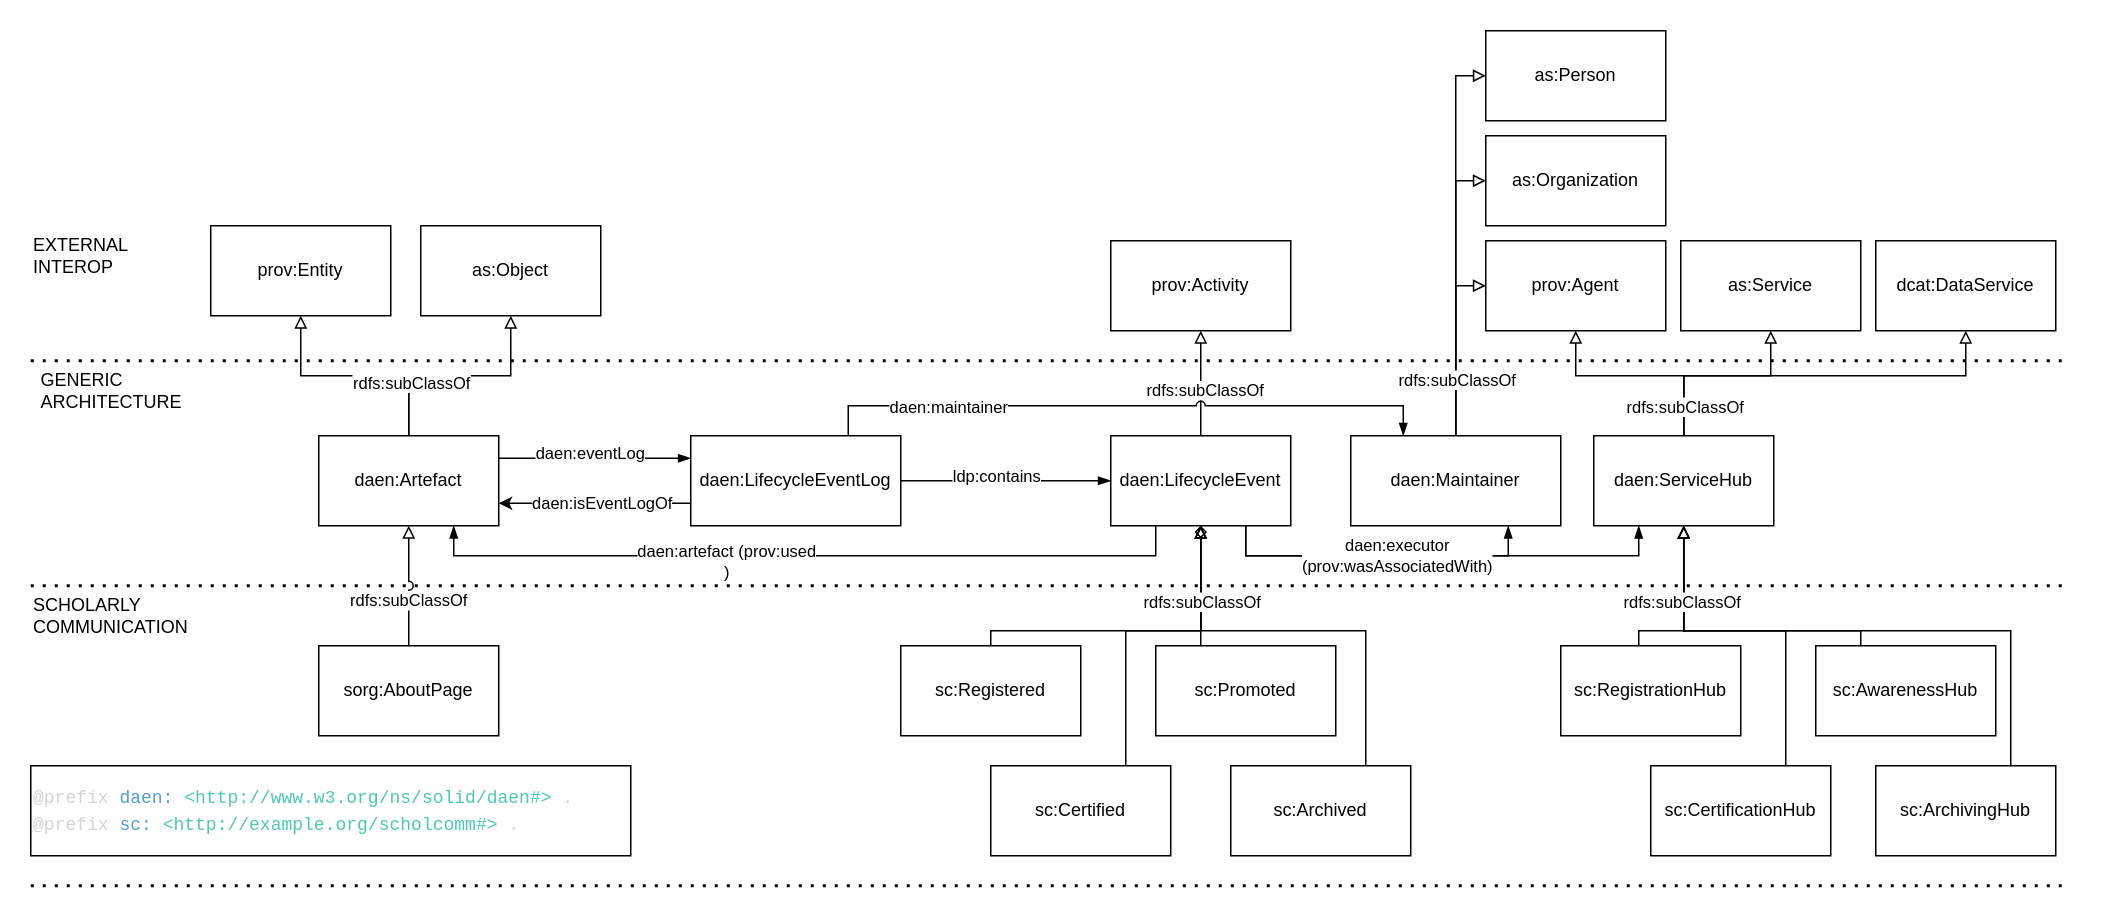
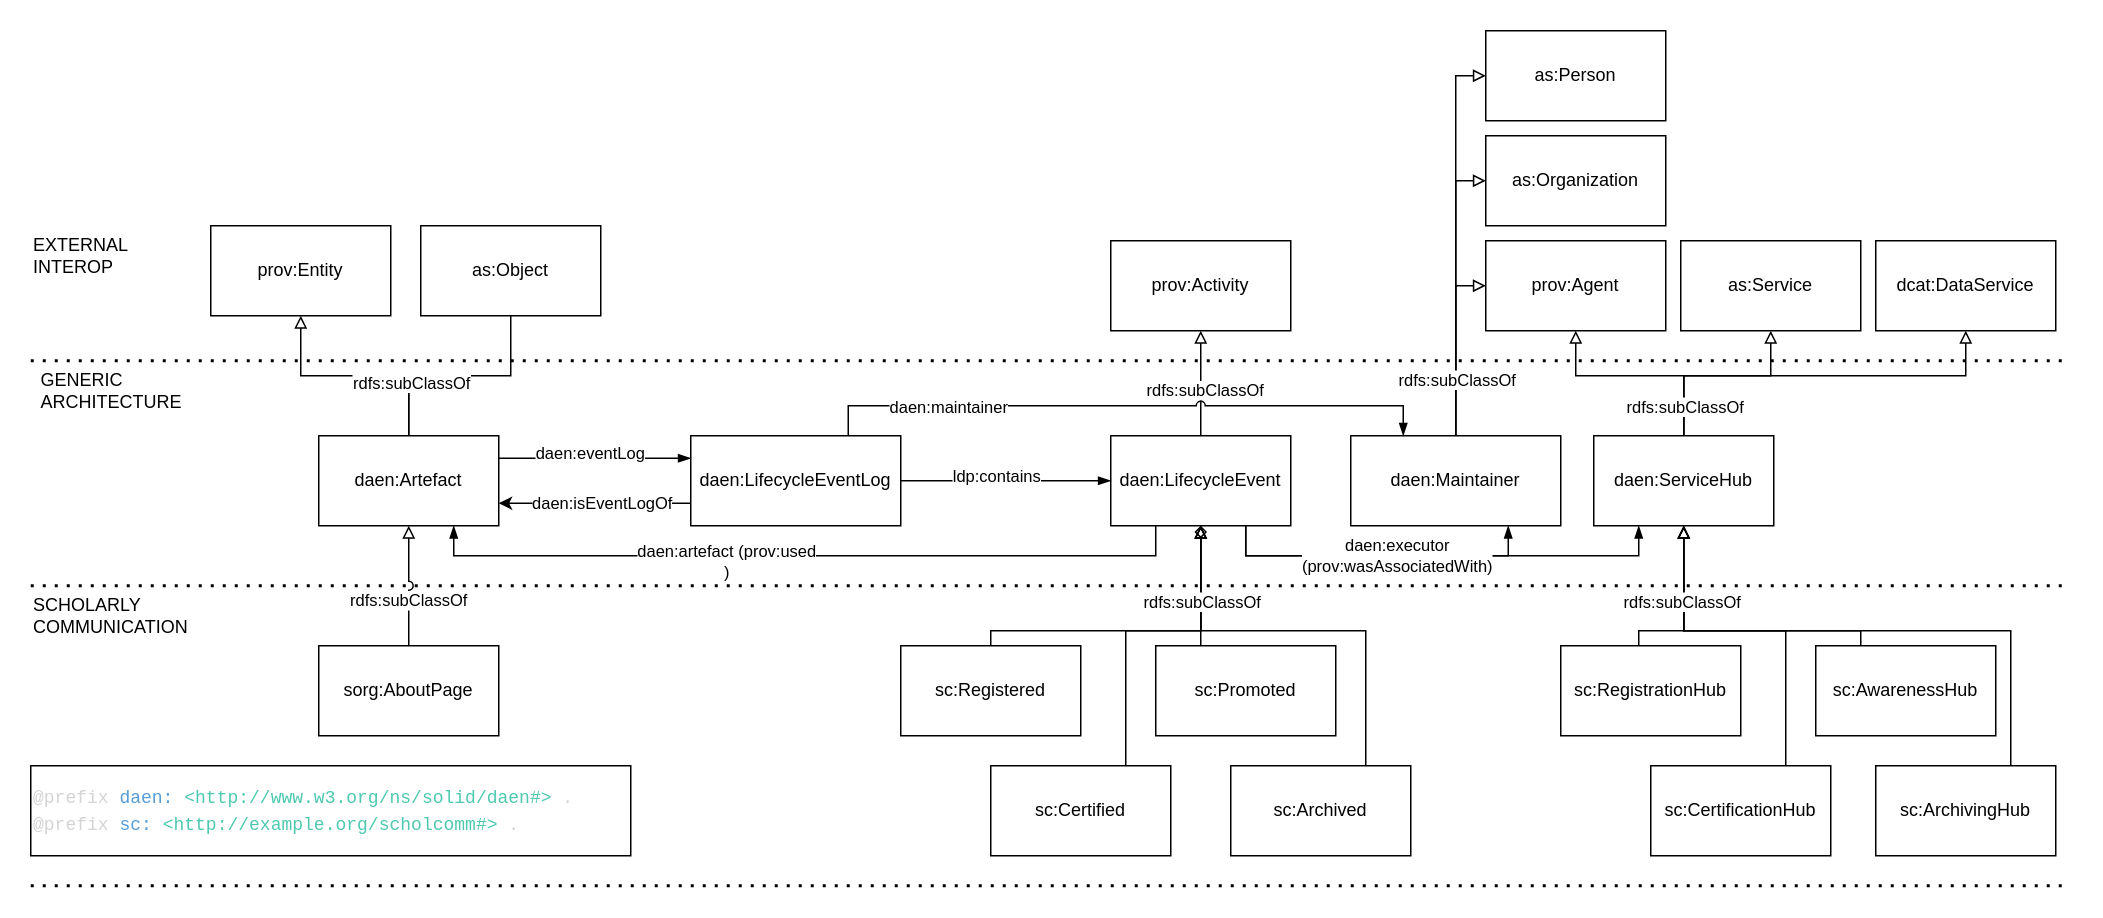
edge "daen:Artefact" -> "as:Object": arrowhead block -> none
